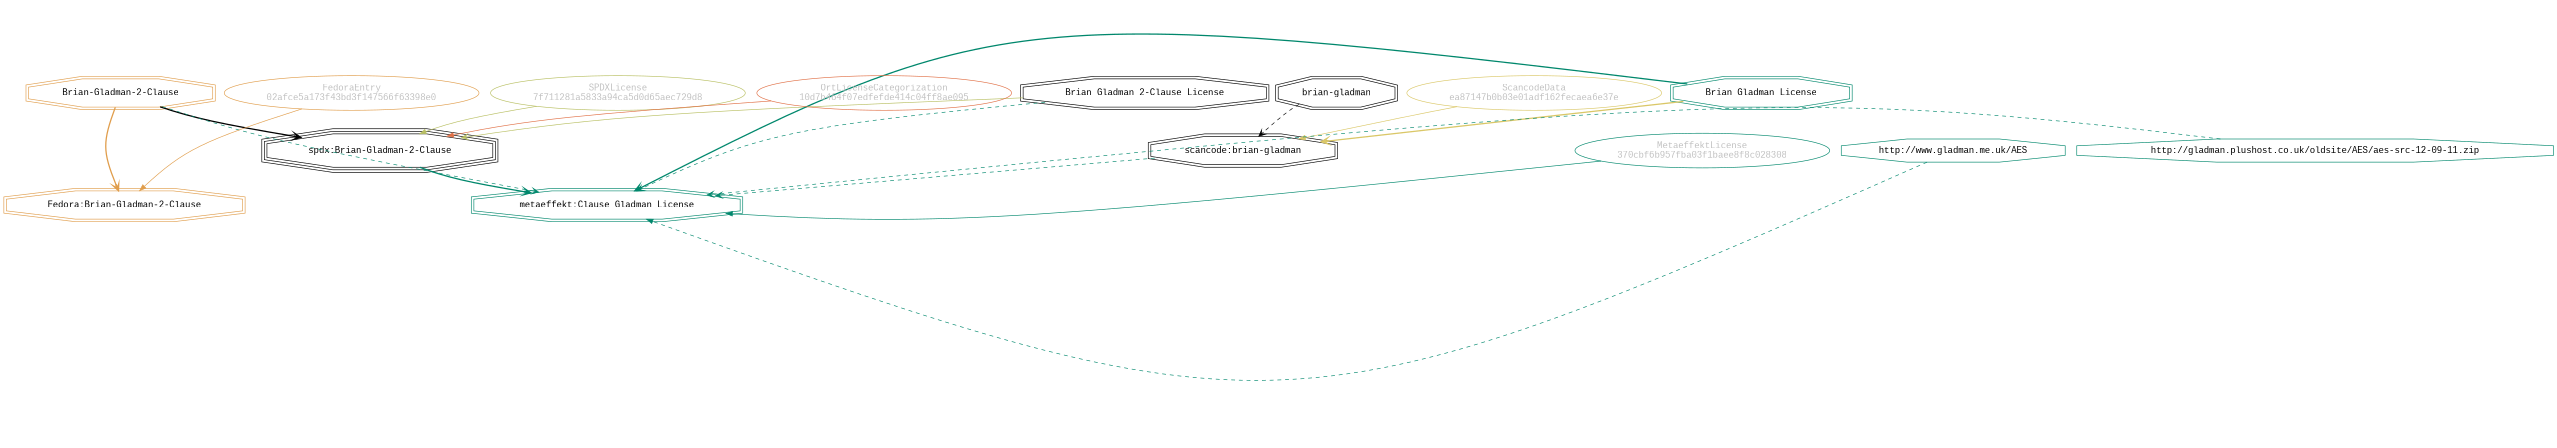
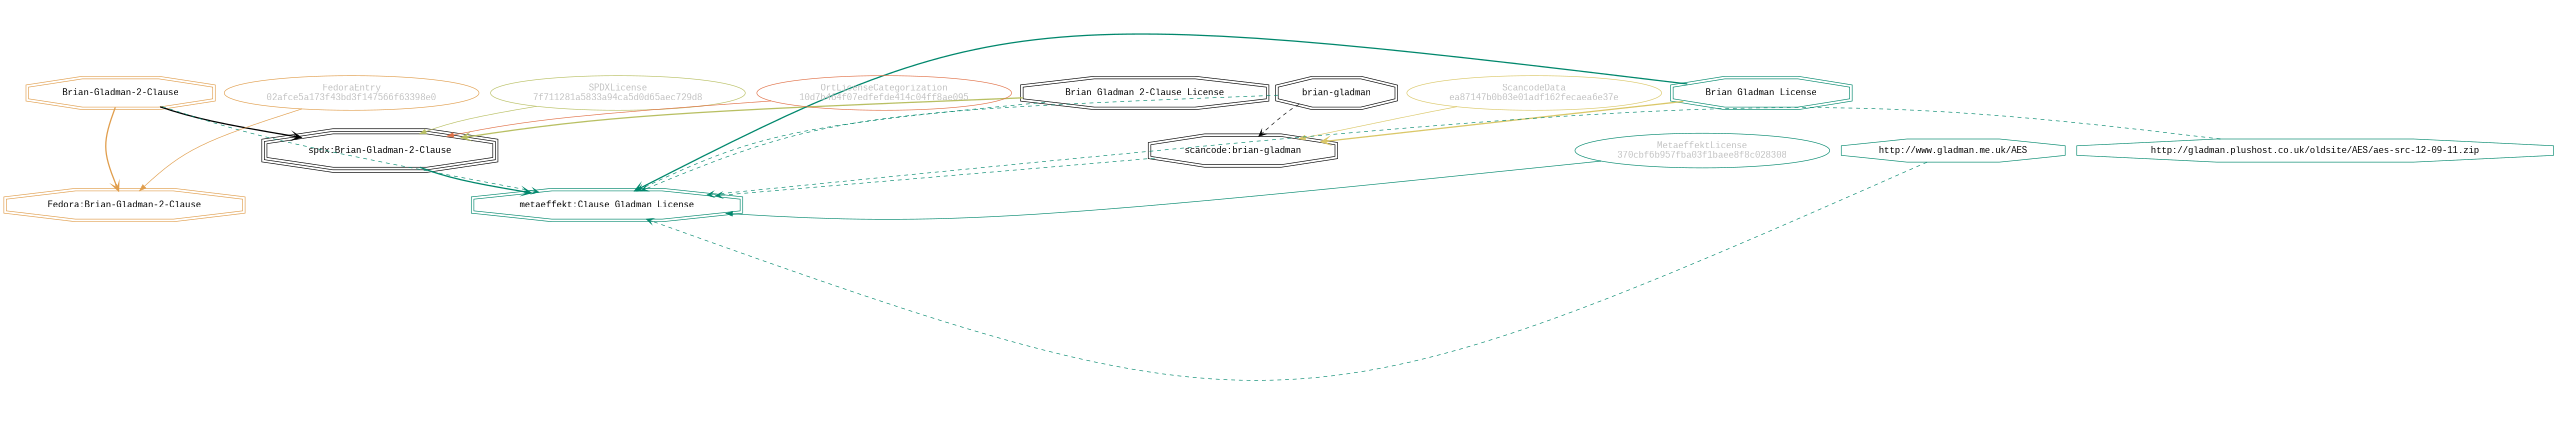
edge "brian-gladman" -> "metaeffekt:Clause Gladman License": added
edge "Brian Gladman 2-Clause License" -> "spdx:Brian-Gladman-2-Clause": style solid -> bold
edge "http://www.gladman.me.uk/AES" -> "metaeffekt:Clause Gladman License": arrowhead normal -> vee
